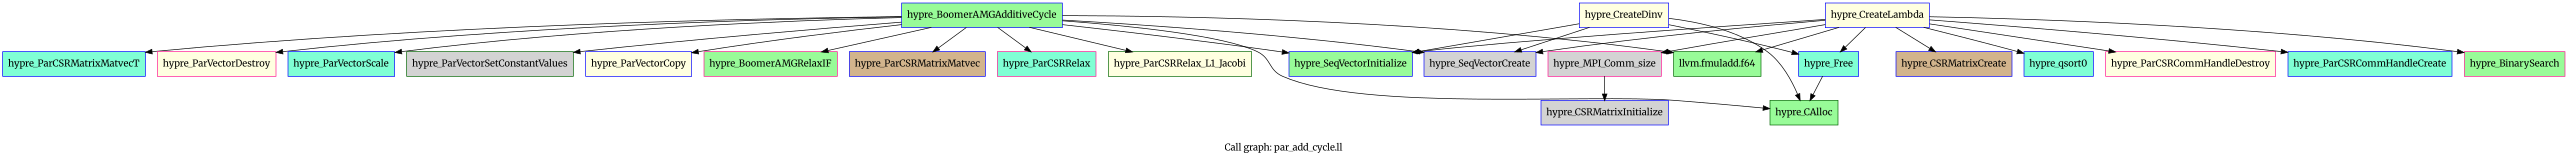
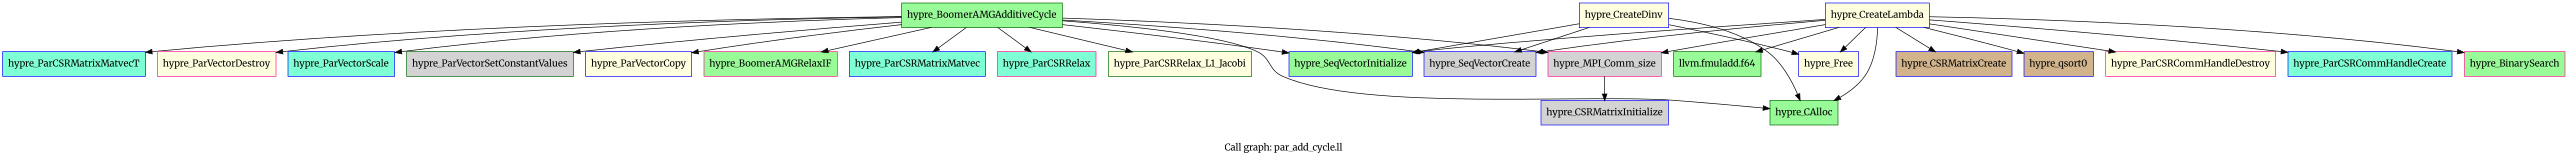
node "hypre_BoomerAMGAdditiveCycle": color blue -> darkgreen
edge "hypre_BoomerAMGAdditiveCycle" -> "llvm.fmuladd.f64": now "hypre_BoomerAMGAdditiveCycle" -> "hypre_MPI_Comm_size"
node "hypre_ParCSRMatrixMatvec": fillcolor tan -> aquamarine
node "hypre_Free": fillcolor aquamarine -> lightyellow
node "hypre_qsort0": fillcolor aquamarine -> tan
edge "hypre_Free" -> "hypre_CAlloc": now "hypre_CreateLambda" -> "hypre_CAlloc"
